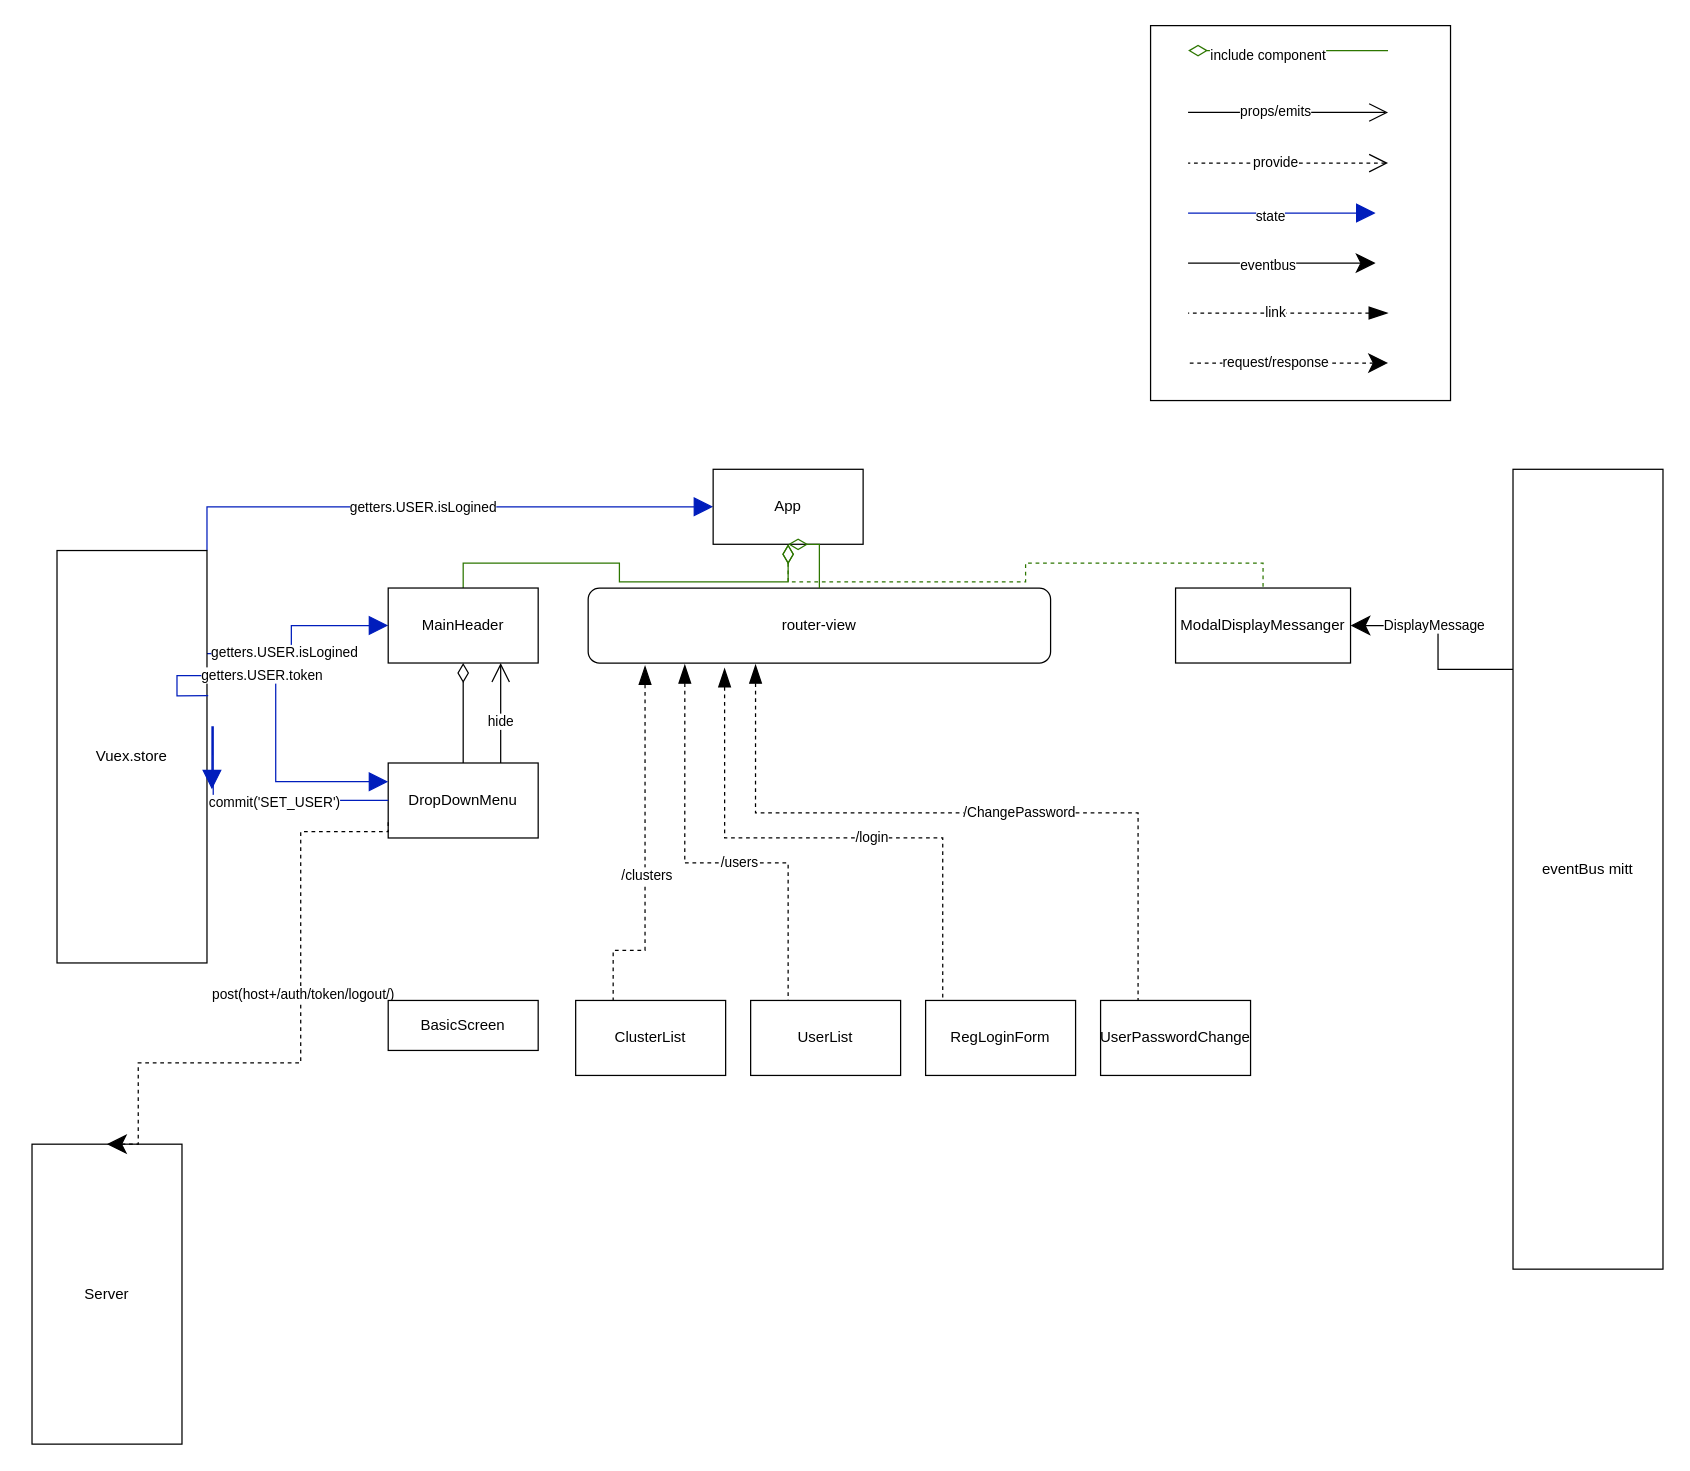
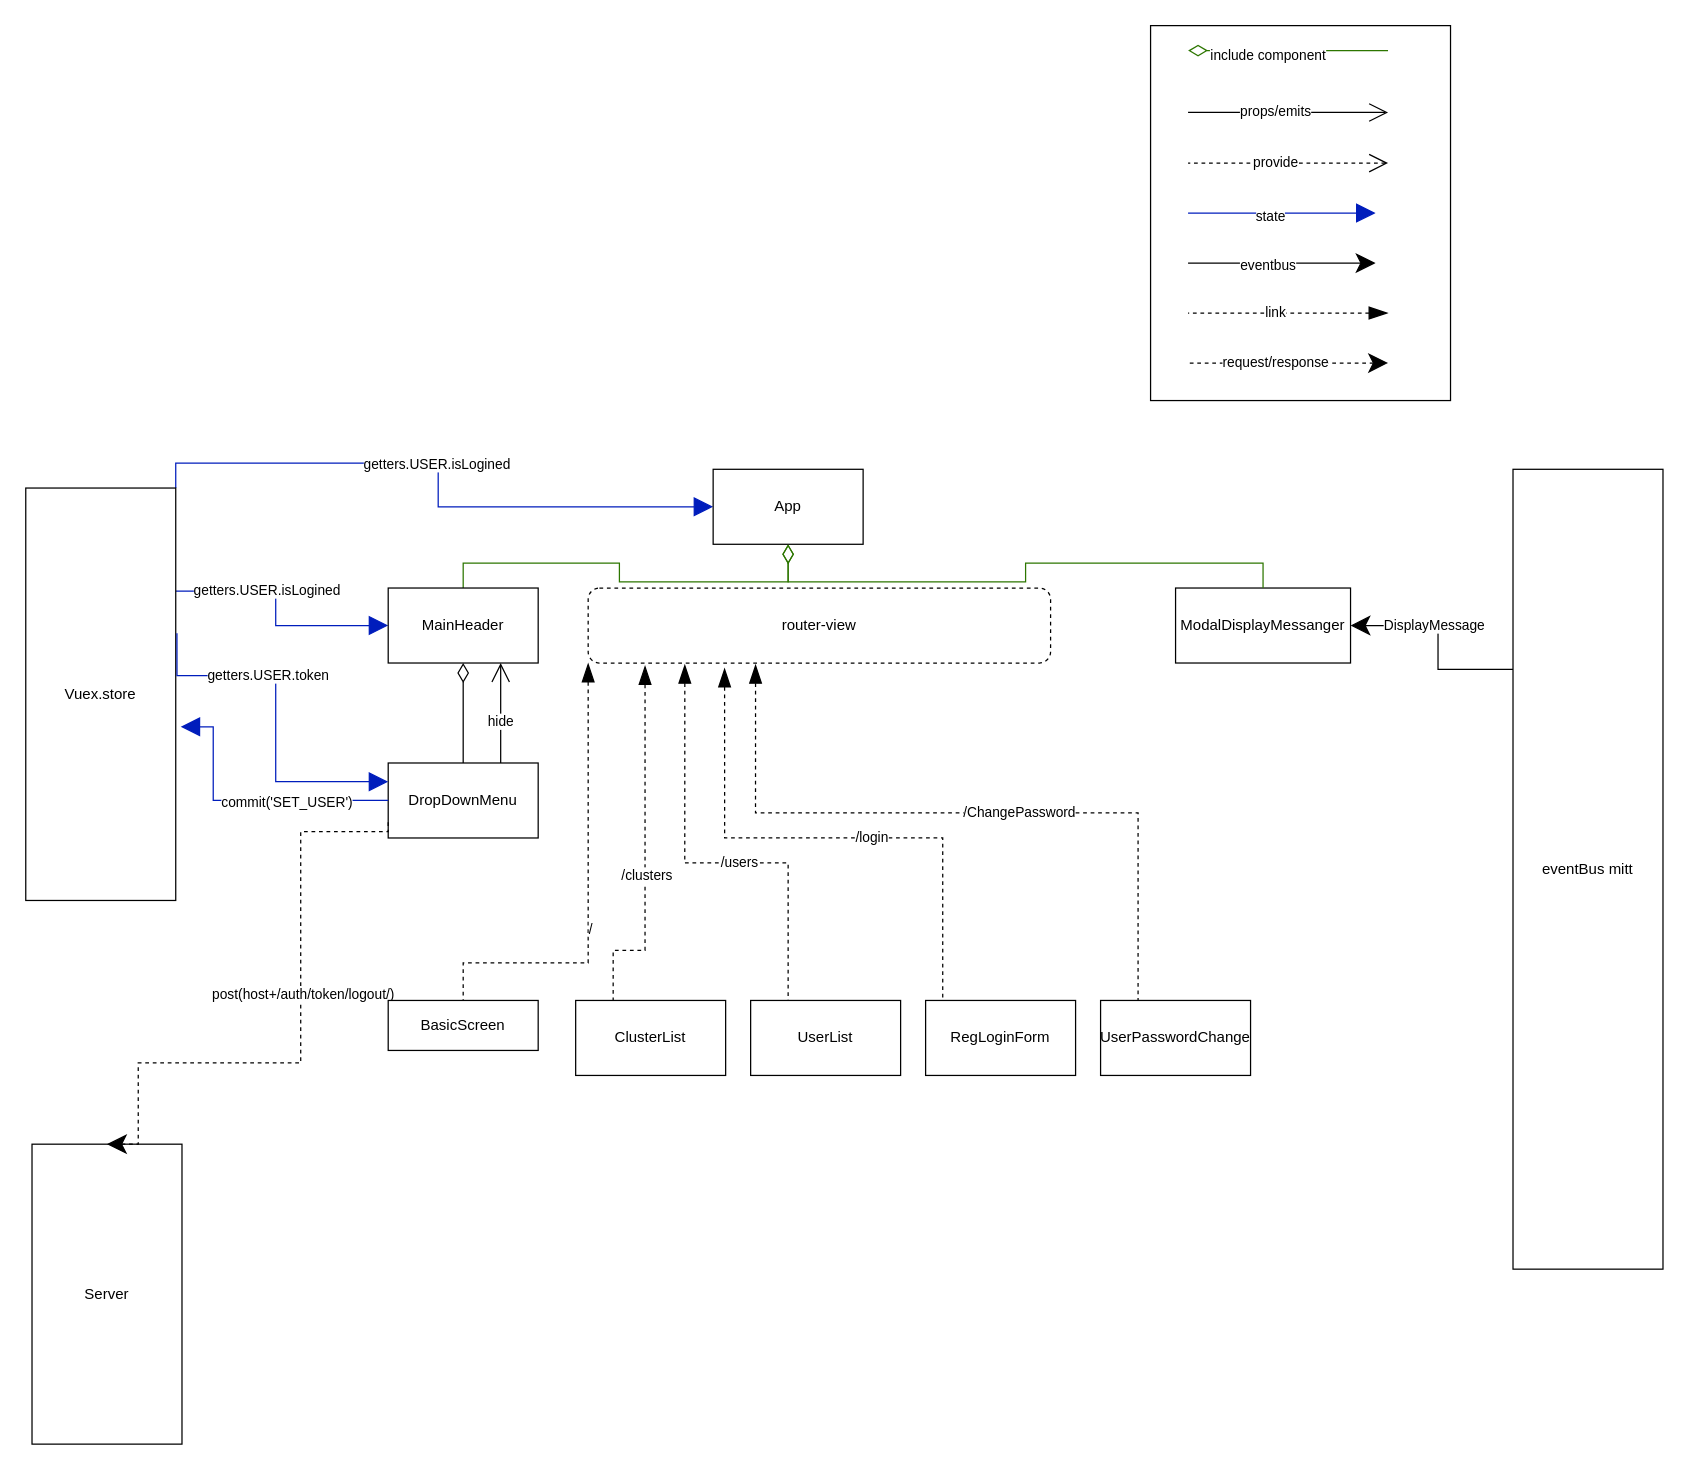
edge "ModalDisplayMessanger" -> "App": style dashed -> solid
edge "router-view" -> "App": removed
node "router-view": style solid -> dashed
node "Vuex.store": moved (132, 757) -> (101, 694)
edge "BasicScreen" -> "router-view": added, label "/"
